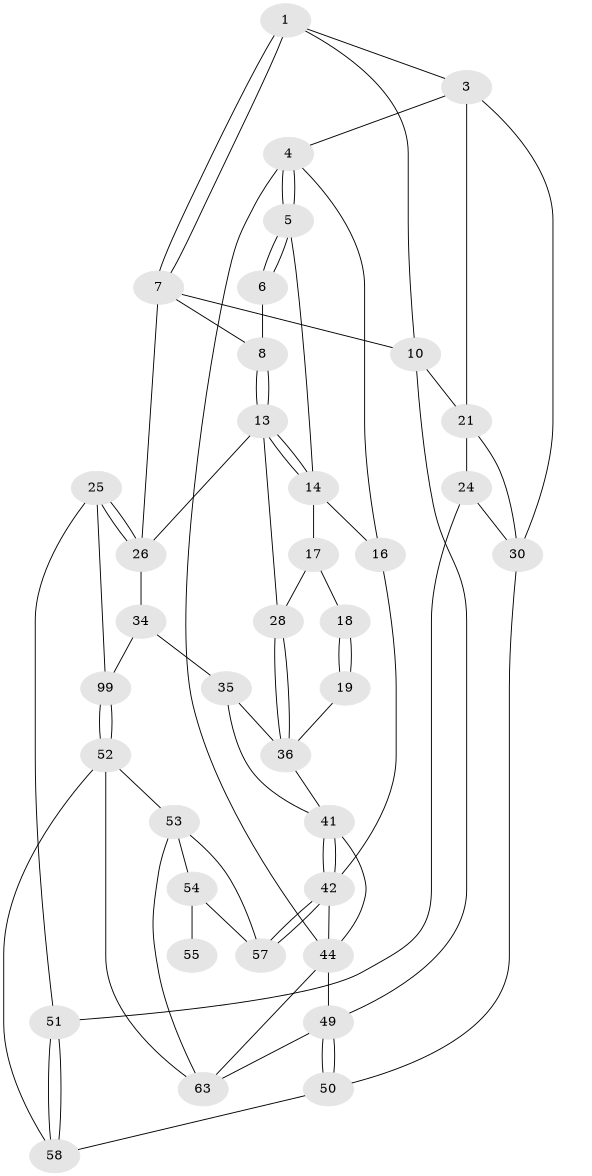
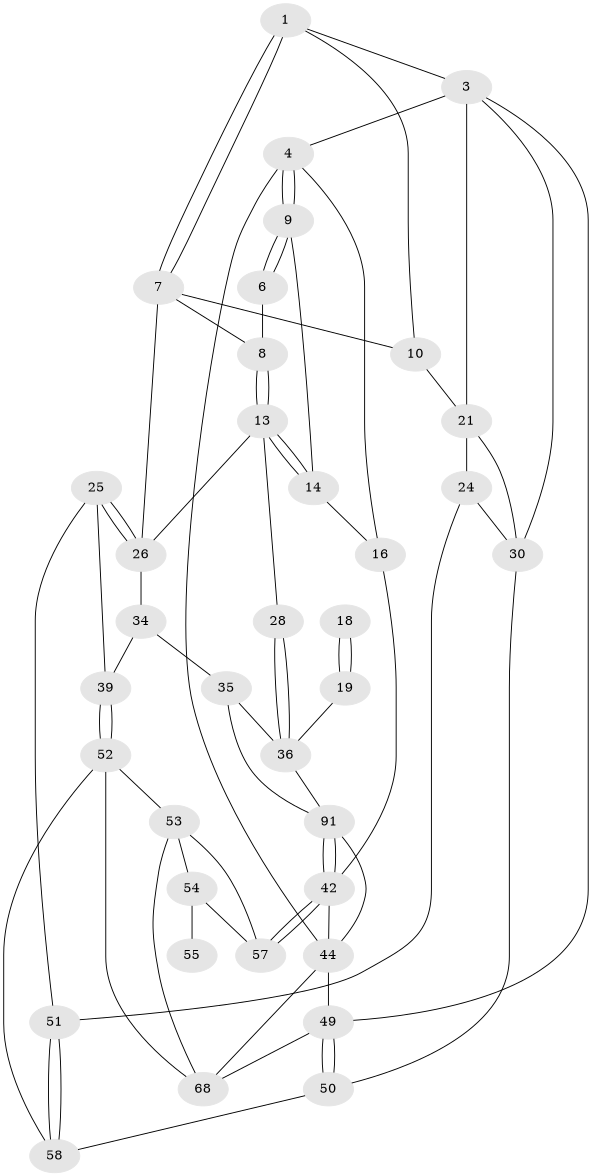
node "5": label "5" -> "9"
node "17": removed
node "99": label "99" -> "39"
edge "10" -- "49": now "3" -- "49"
node "41": label "41" -> "91"
node "63": label "63" -> "68"
